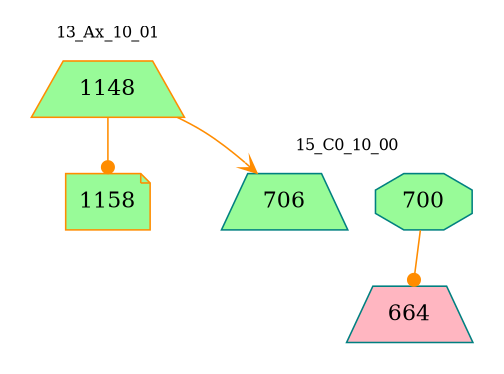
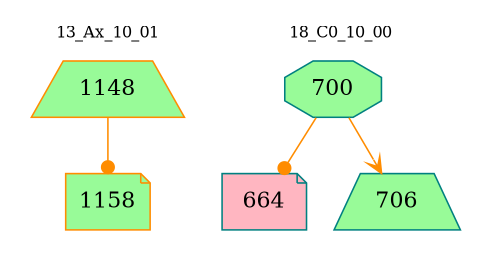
edge "1148" -> "706": now "700" -> "706"
cluster "15_C0_10_00": label "15_C0_10_00" -> "18_C0_10_00"
node "664": shape trapezium -> note
